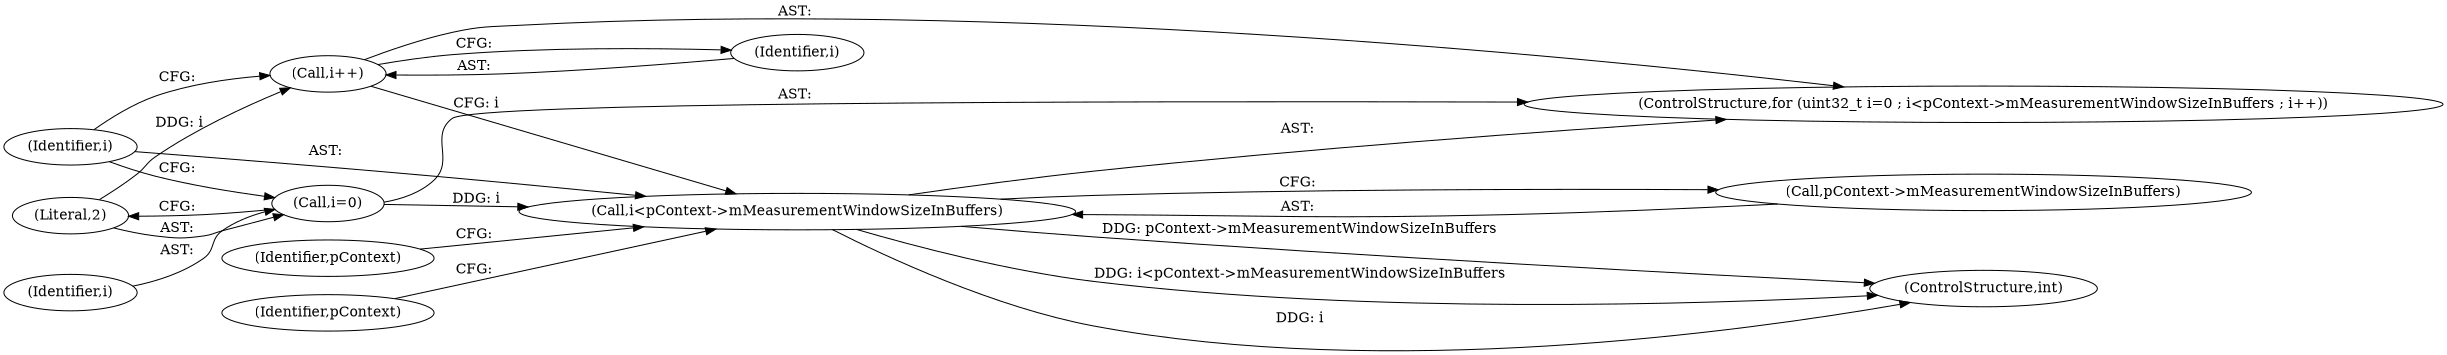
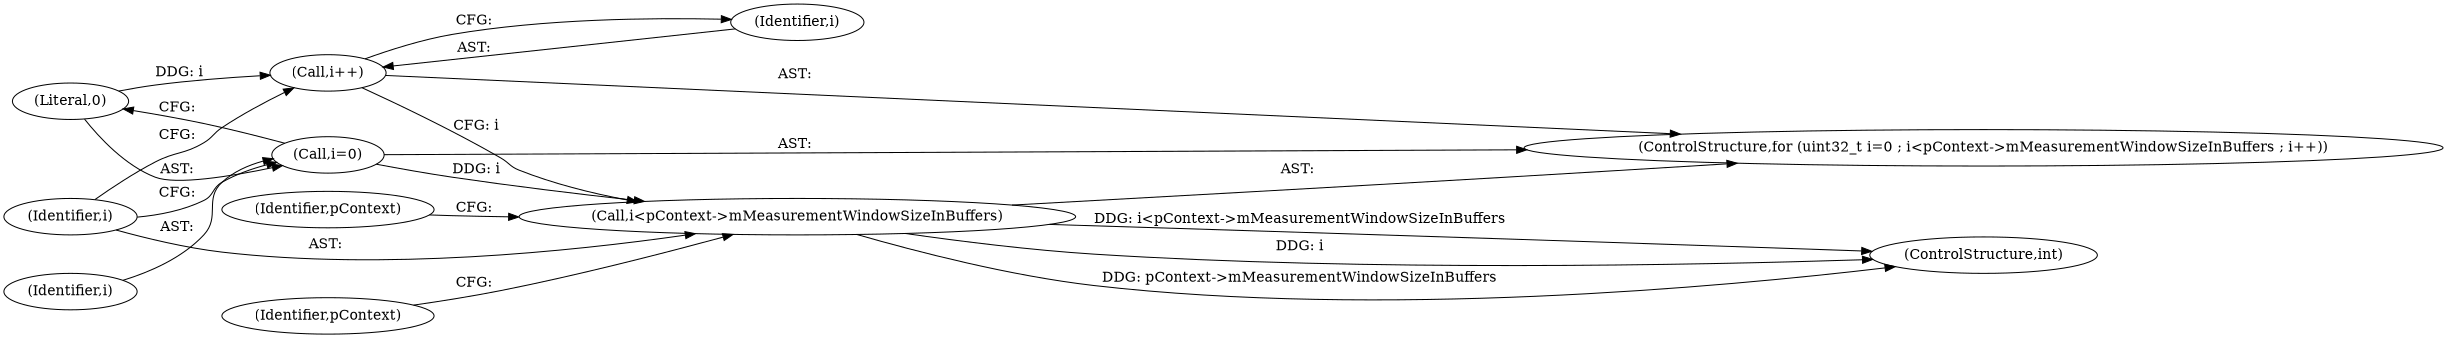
node "(Call,pContext->mMeasurementWindowSizeInBuffers)": removed
node "(Literal,2)": label "(Literal,2)" -> "(Literal,0)"
